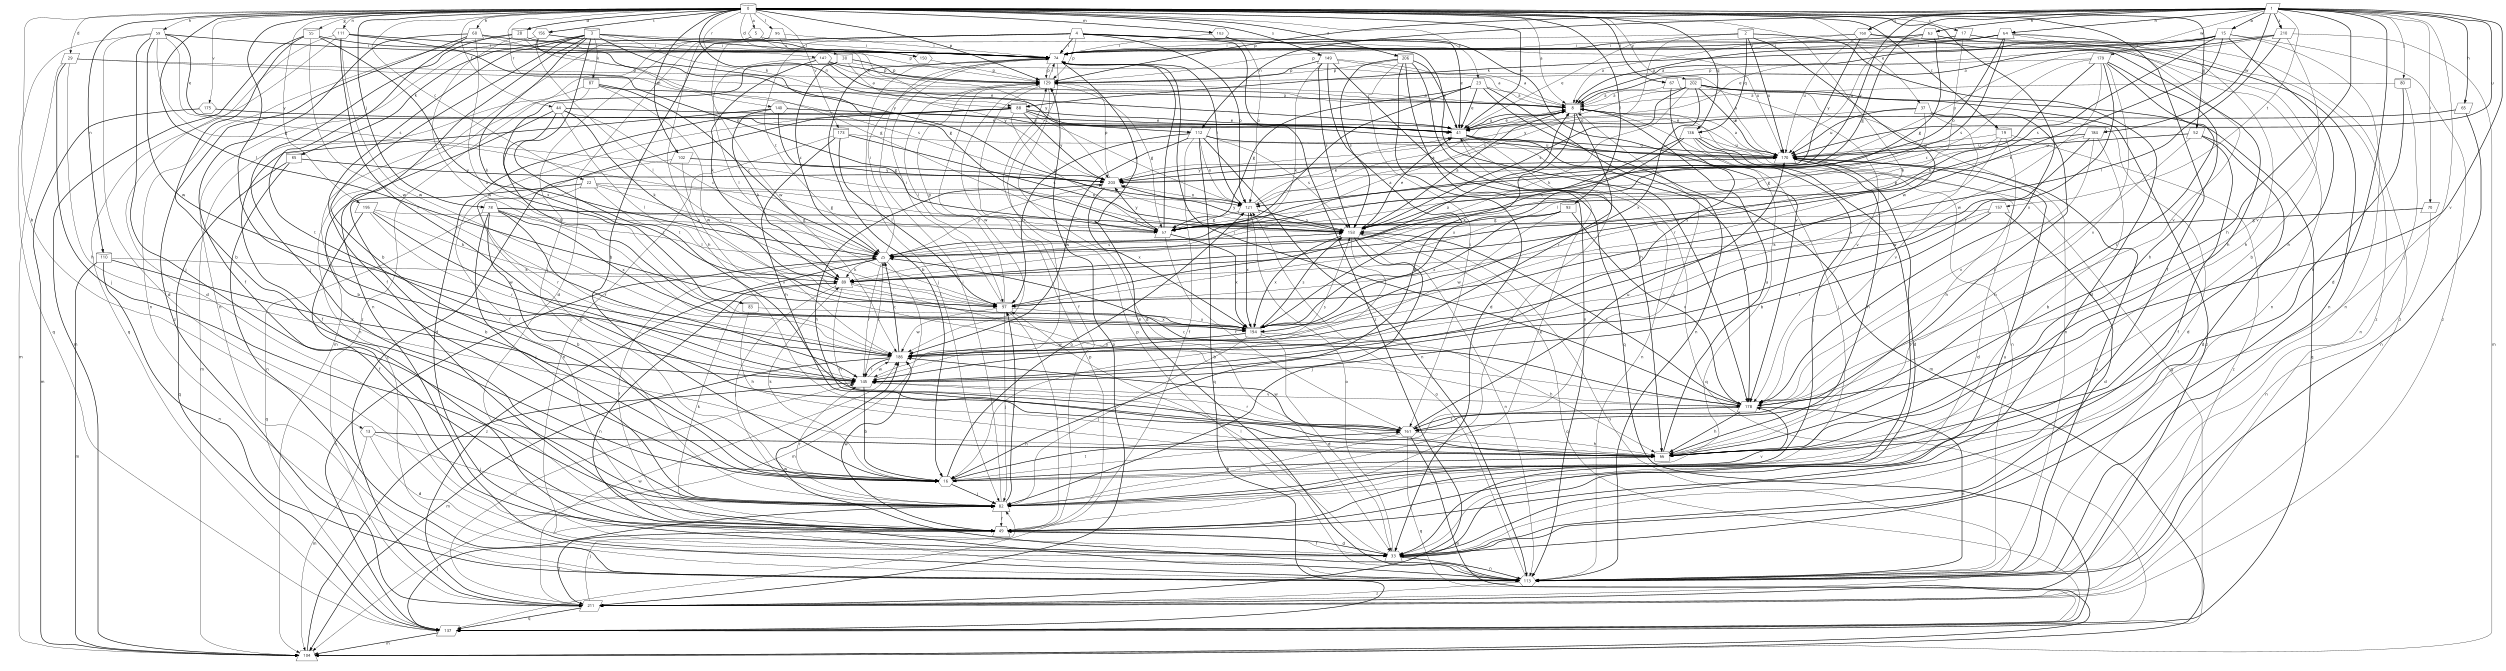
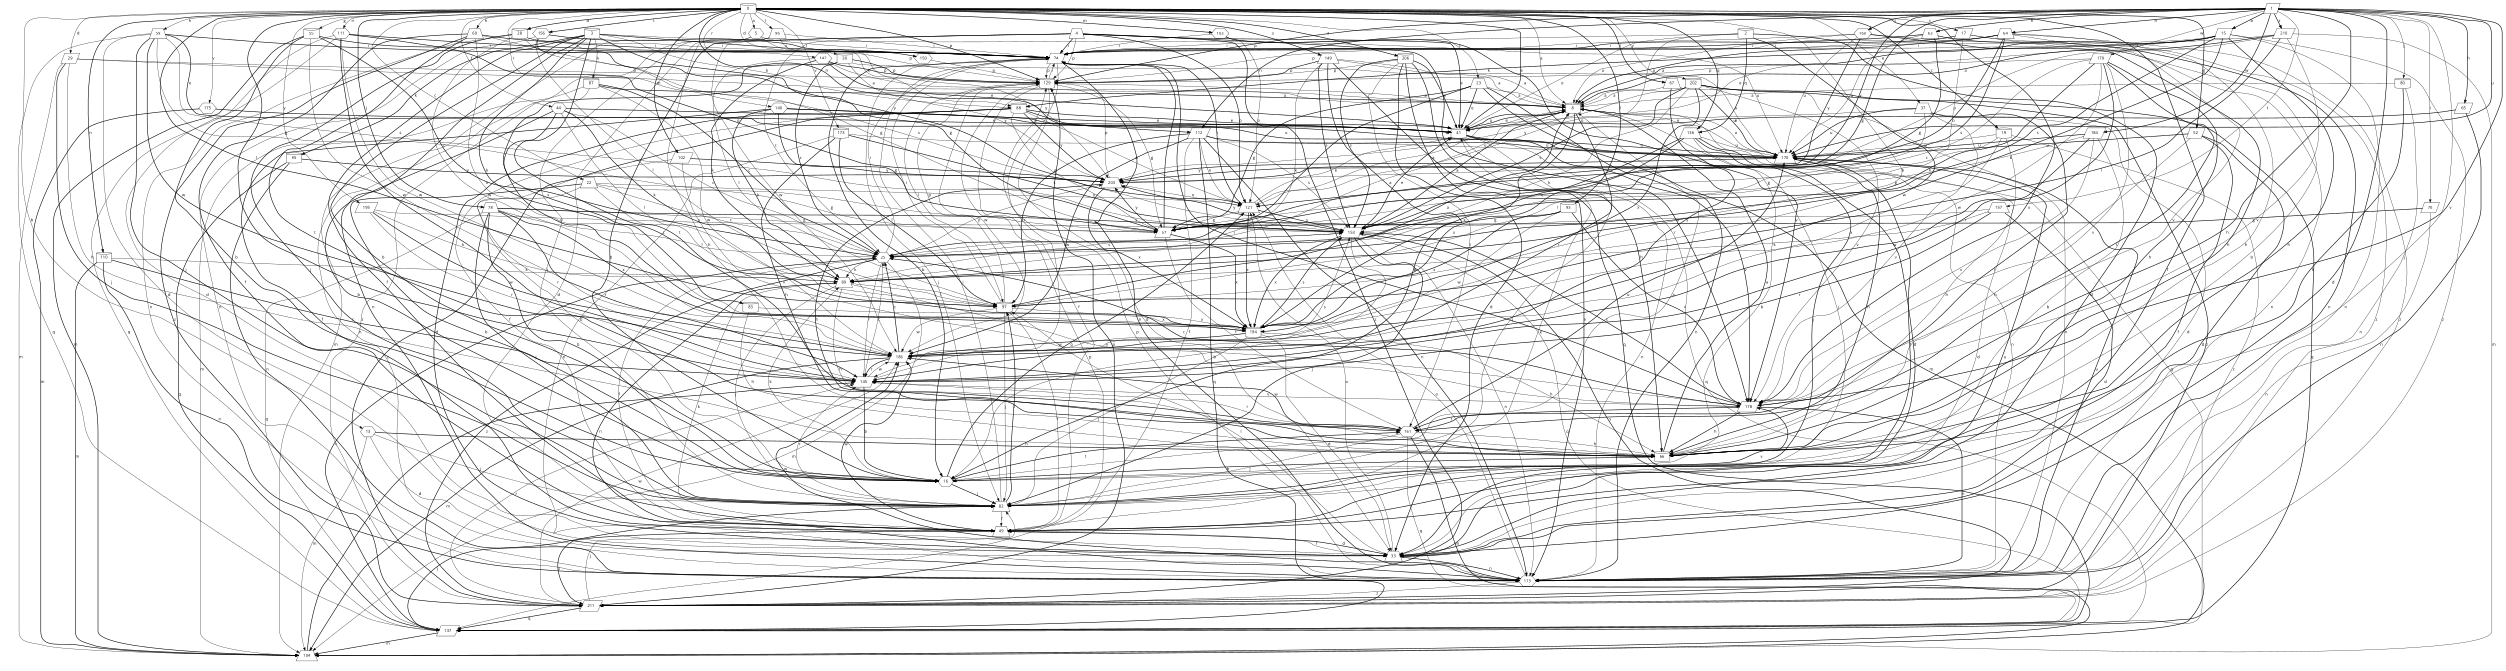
edge "2" -> "170": now "140" -> "170"
edge "195" -> "49": removed, label "f"
edge "211" -> "153": style solid -> bold
